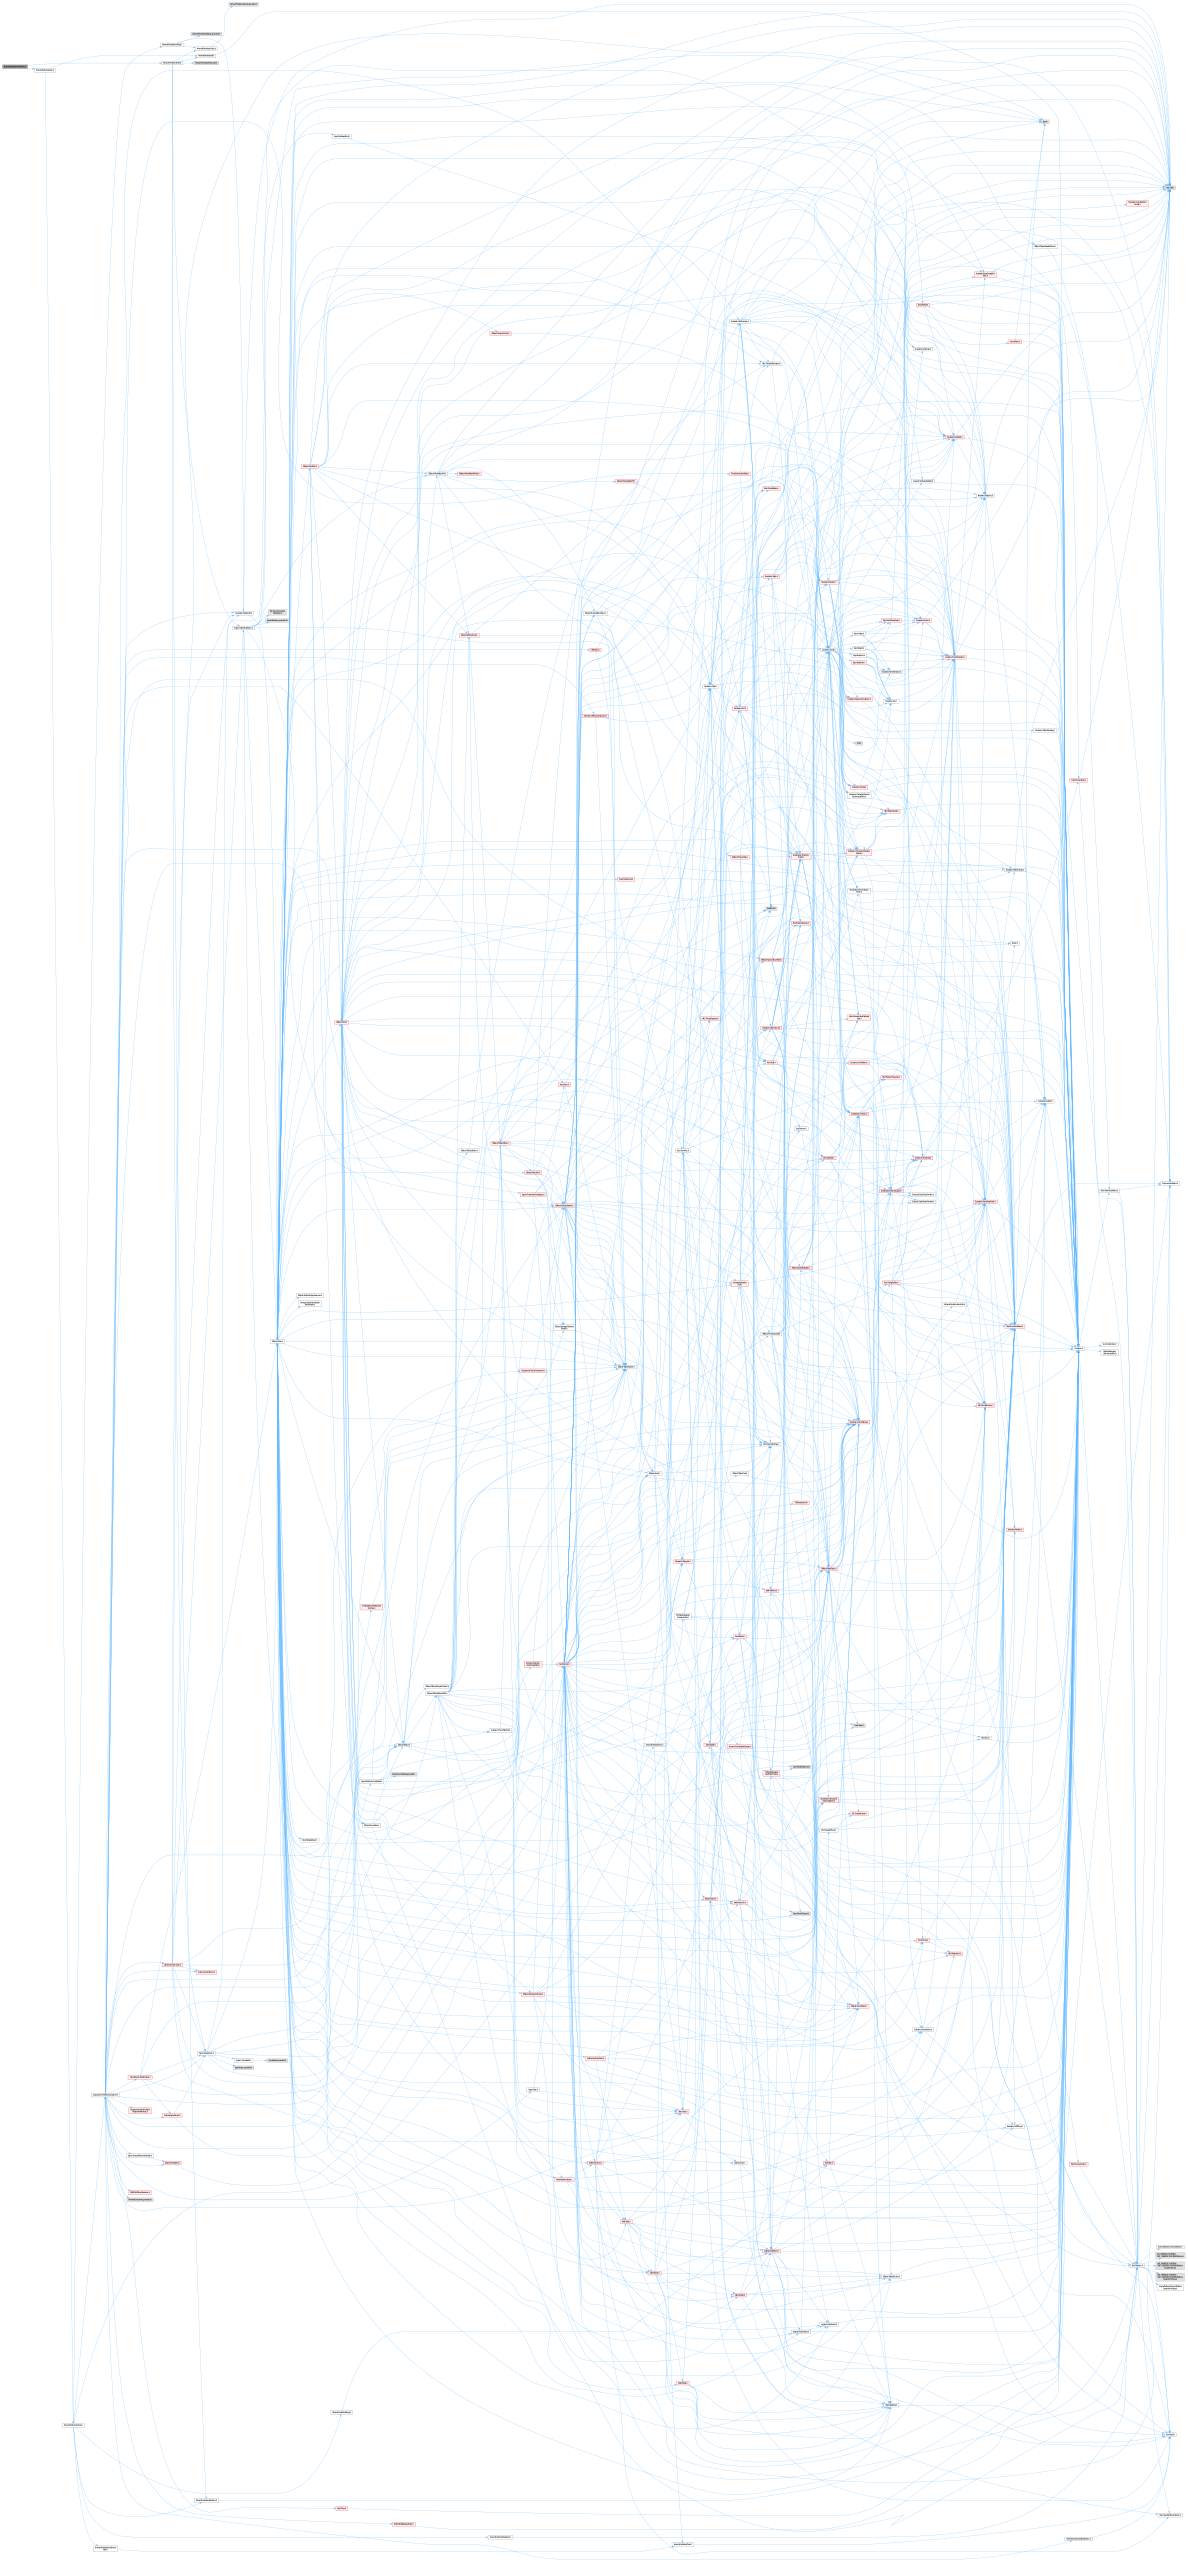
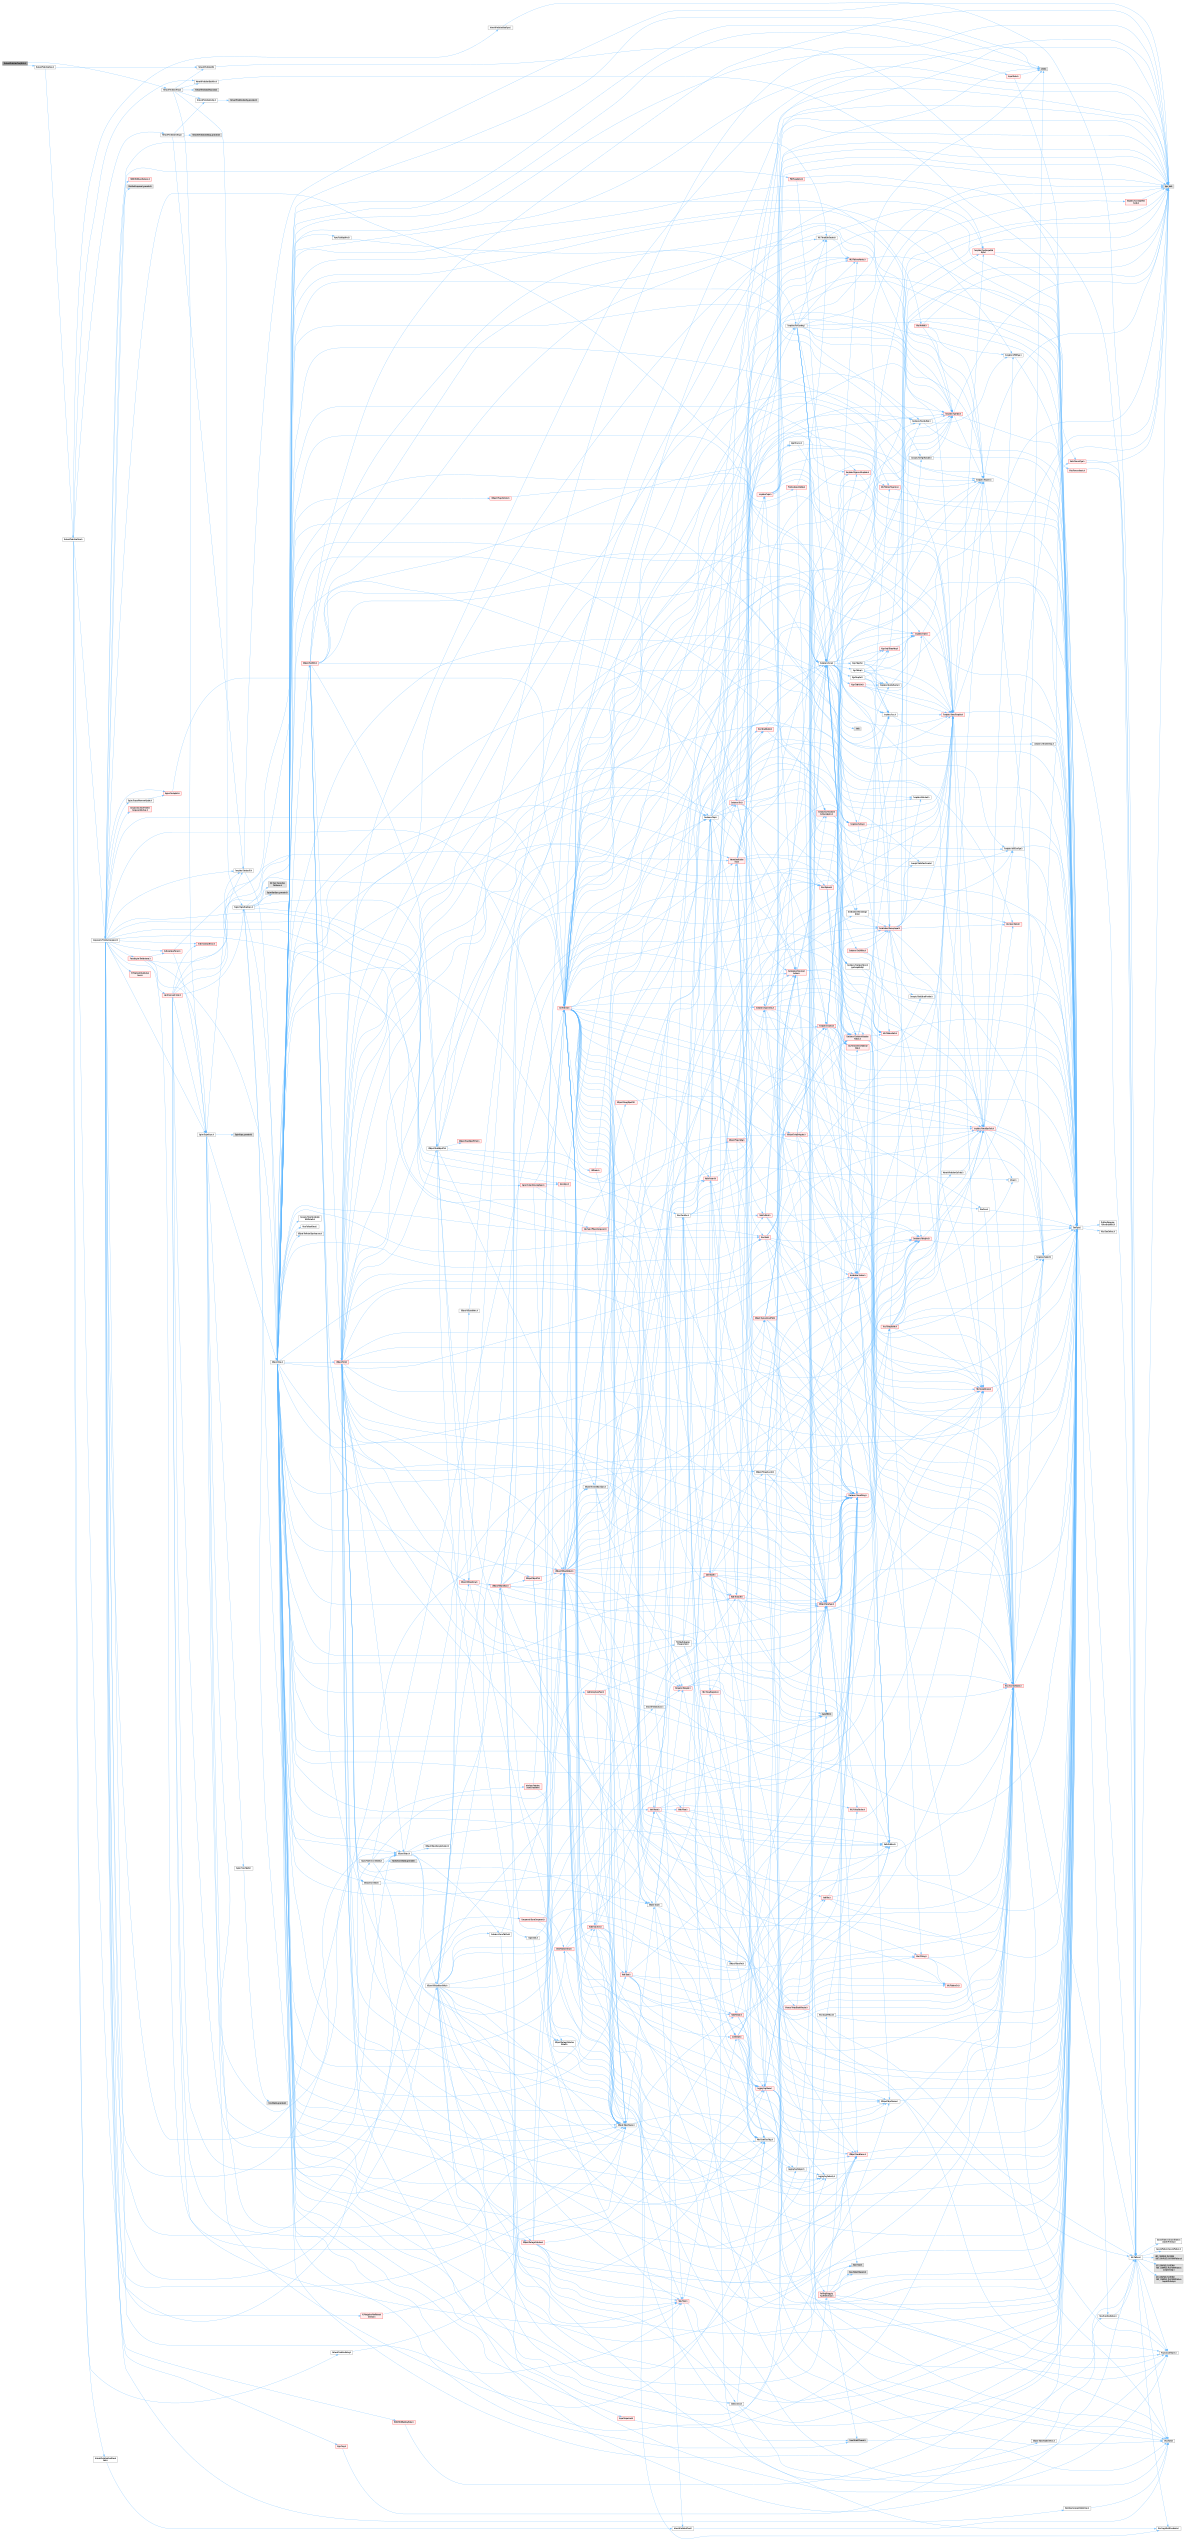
node "VT/RuntimeVirtualTexture Enum.h": added
edge "Math/MathFwd.h" -> "HAL/Platform.h": now "Trace/Detail/Channel.h" -> "HAL/Platform.h"
